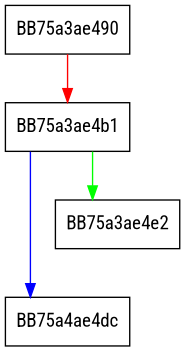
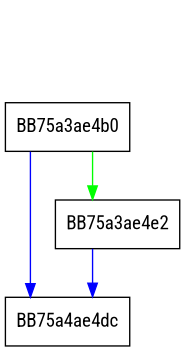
node "BB75a3ae490": removed
node "BB75a3ae4b1": label "BB75a3ae4b1" -> "BB75a3ae4b0"
edge "BB75a3ae4e2" -> "BB75a4ae4dc": added
